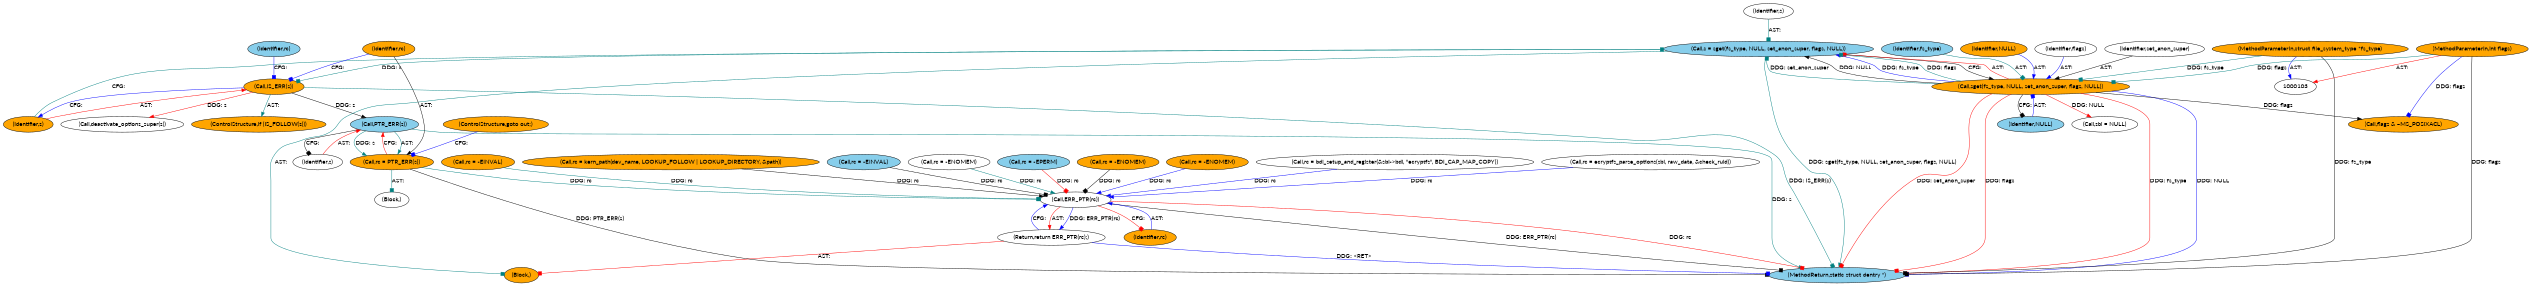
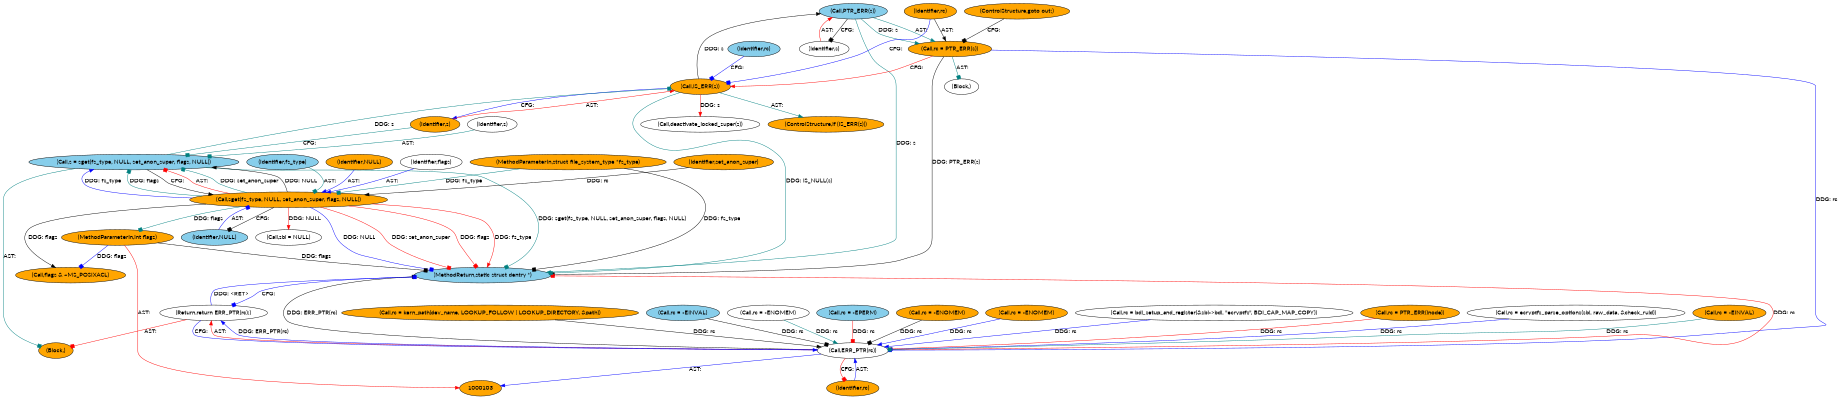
node "(Identifier,set_anon_super)": fillcolor white -> orange
edge "(MethodParameterIn,int flags)" -> "(Call,sget(fs_type, NULL, set_anon_super, flags, NULL))": reversed
edge "(MethodParameterIn,struct file_system_type *fs_type)" -> "1000103": now "(Call,ERR_PTR(rc))" -> "1000103"
edge "(Identifier,set_anon_super)" -> "(Call,sget(fs_type, NULL, set_anon_super, flags, NULL))": label "AST: " -> "DDG: rc"
node "1000103": fillcolor white -> orange
node "(Call,deactivate_options_super(s))": label "(Call,deactivate_options_super(s))" -> "(Call,deactivate_locked_super(s))"
node "(ControlStructure,if (IS_FOLLOW(s)))": label "(ControlStructure,if (IS_FOLLOW(s)))" -> "(ControlStructure,if (IS_ERR(s)))"
edge "(ControlStructure,goto out;)" -> "(Call,rc = PTR_ERR(s))": color blue -> black
edge "(Call,rc = PTR_ERR(s))" -> "(Call,PTR_ERR(s))": now "(Call,rc = PTR_ERR(s))" -> "(Call,IS_ERR(s))"
edge "(Call,s = sget(fs_type, NULL, set_anon_super, flags, NULL))" -> "(MethodReturn,static struct dentry *)": arrowhead normal -> box
edge "(Call,IS_ERR(s))" -> "(MethodReturn,static struct dentry *)": label "DDG: IS_ERR(s)" -> "DDG: IS_NULL(s)"
edge "(Call,rc = PTR_ERR(s))" -> "(Call,ERR_PTR(rc))": color teal -> blue
edge "(MethodReturn,static struct dentry *)" -> "(Return,return ERR_PTR(rc);)": added, label "CFG:"
node "(Call,rc = PTR_ERR(inode))": added
